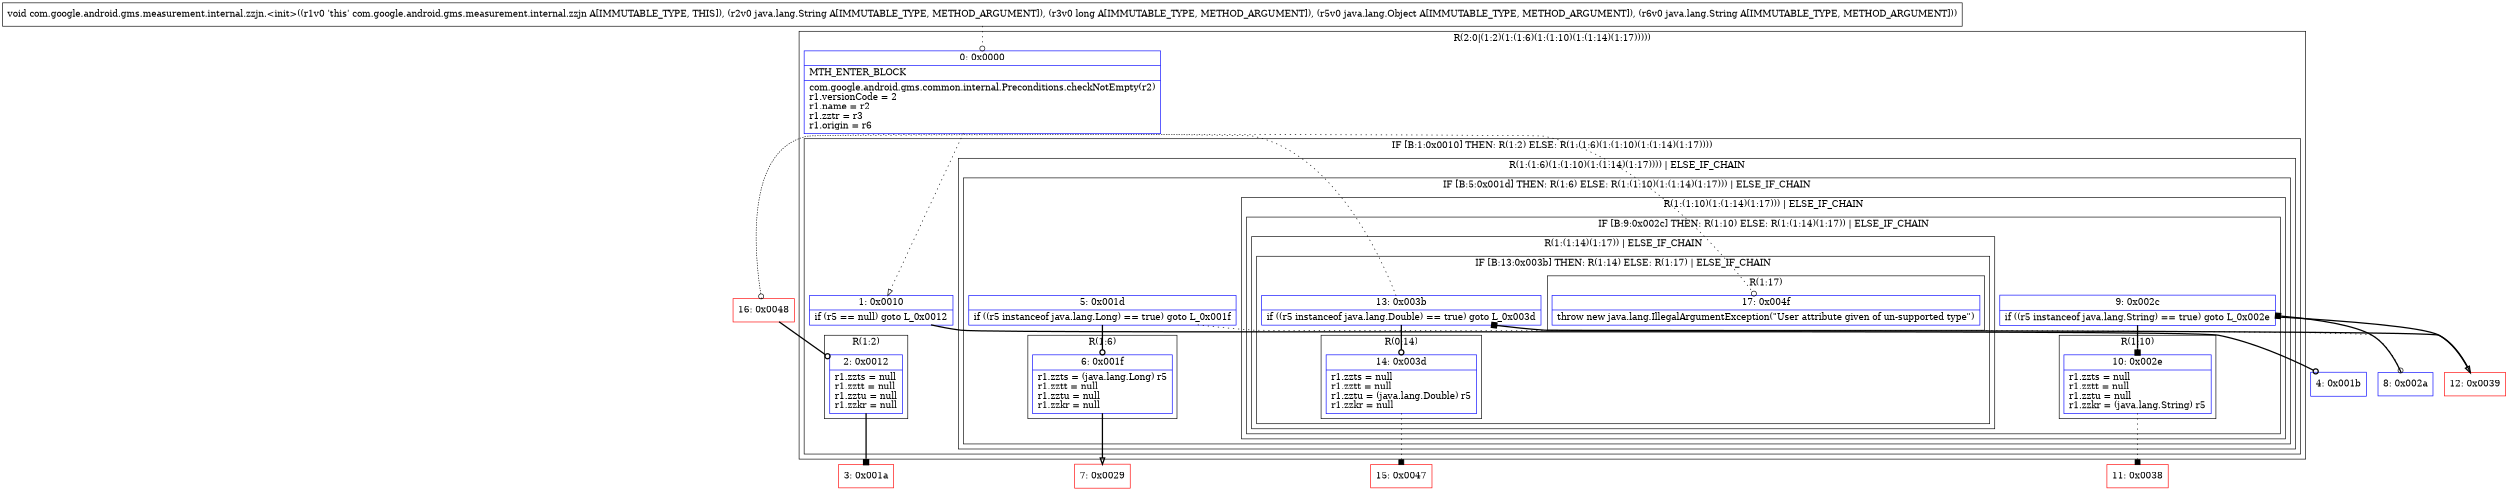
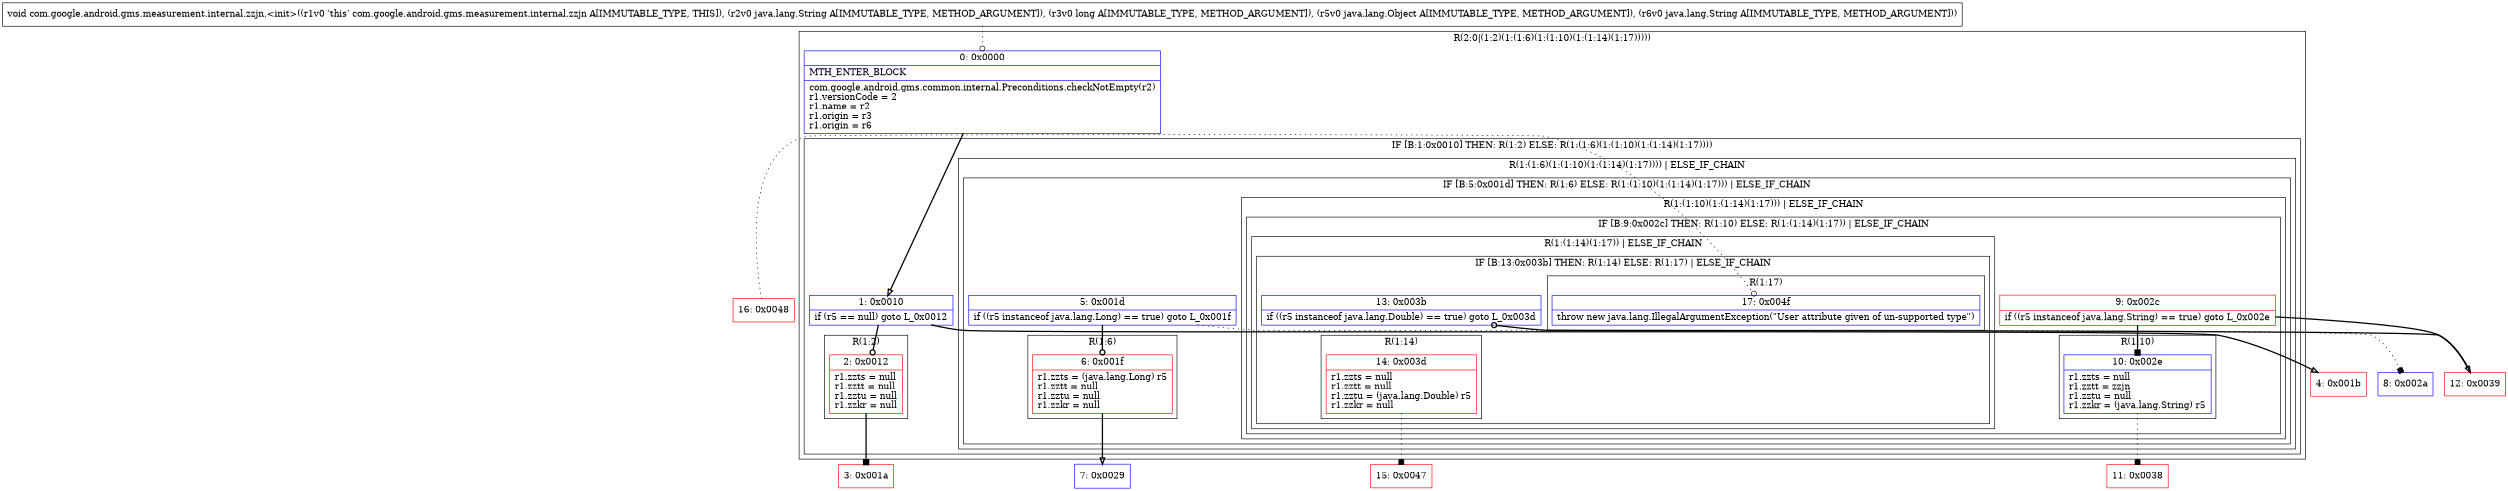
node "0: 0x0000": text "r1.zztr = r3" -> "r1.origin = r3"
edge "13: 0x003b" -> "16: 0x0048": removed
edge "0: 0x0000" -> "1: 0x0010": style dotted -> bold
node "9: 0x002c": color blue -> red
edge "8: 0x002a" -> "9: 0x002c": removed
edge "5: 0x001d" -> "8: 0x002a": arrowhead odot -> box
edge "12: 0x0039" -> "13: 0x003b": arrowhead box -> odot
edge "1: 0x0010" -> "4: 0x001b": arrowhead odot -> onormal
edge "16: 0x0048" -> "2: 0x0012": now "1: 0x0010" -> "2: 0x0012"
edge "13: 0x003b" -> "14: 0x003d": removed
cluster "R(0:14)": label "R(0:14)" -> "R(1:14)"
node "2: 0x0012": color blue -> red
node "6: 0x001f": color blue -> red
node "14: 0x003d": color blue -> red
node "4: 0x001b": color blue -> red
node "10: 0x002e": text "r1.zztt = null" -> "r1.zztt = zzjn"
node "7: 0x0029": color red -> blue
